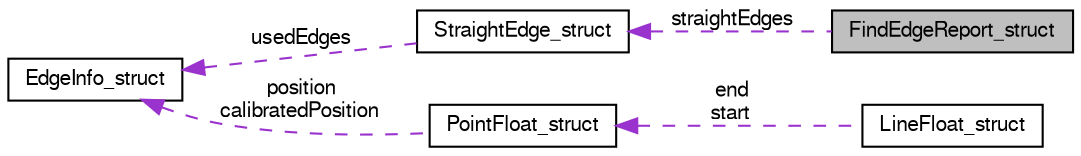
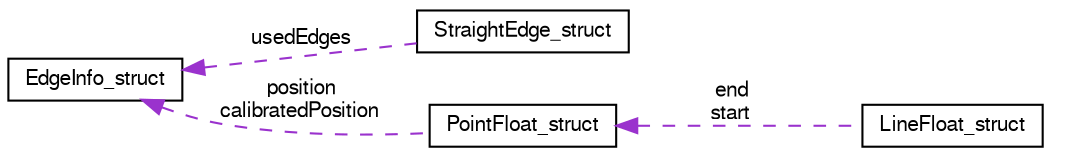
node "FindEdgeReport_struct": removed
